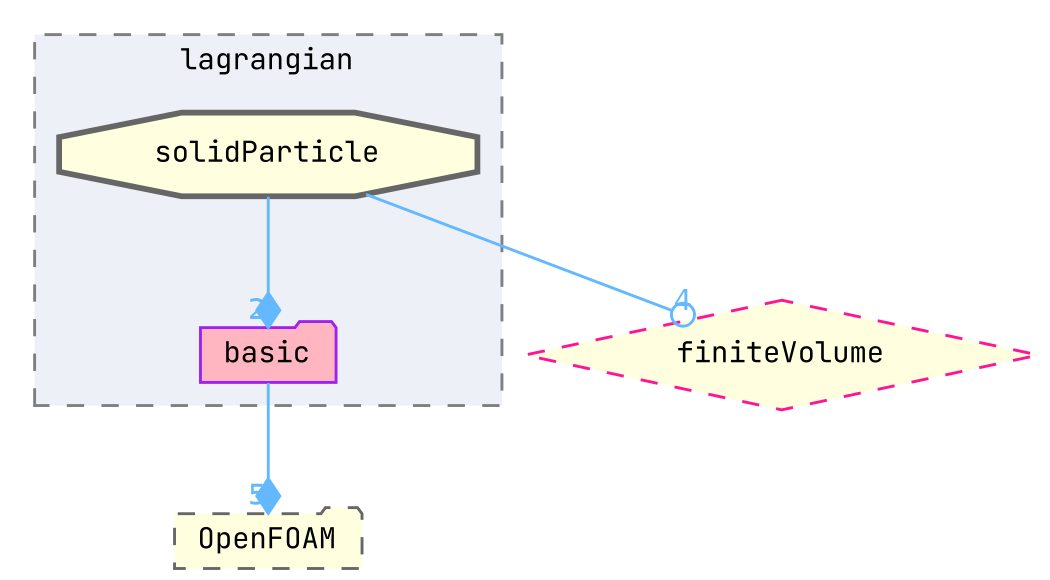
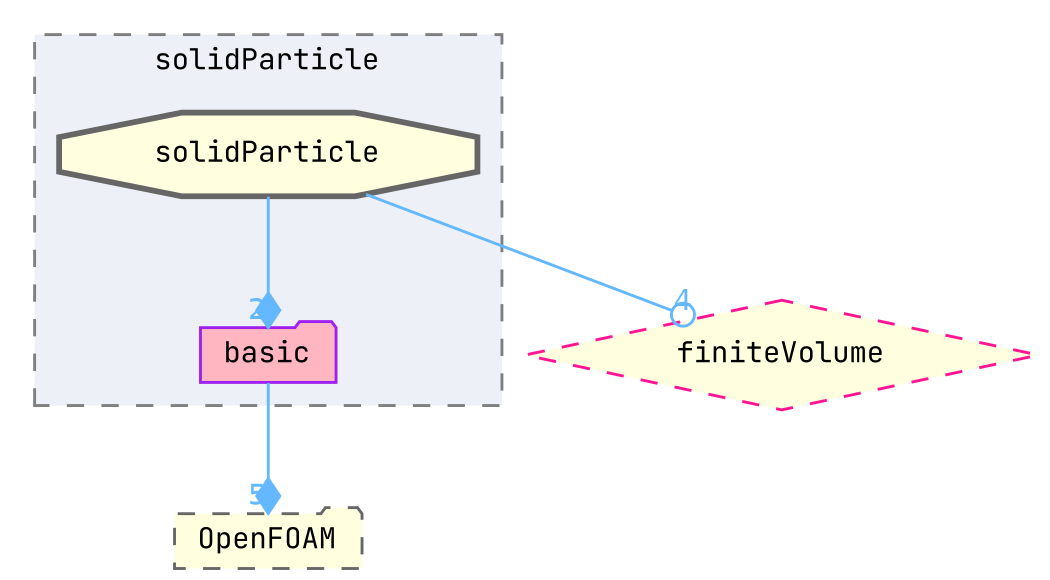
cluster "lagrangian": label "lagrangian" -> "solidParticle"
